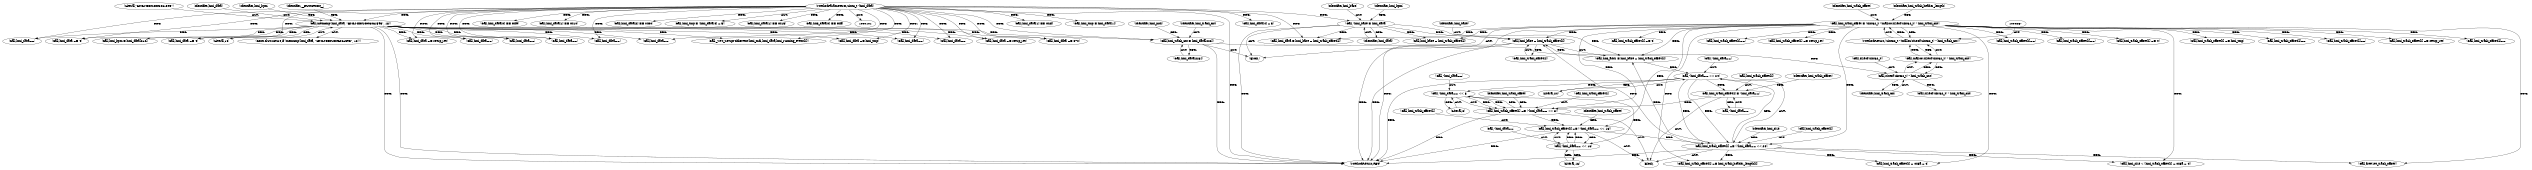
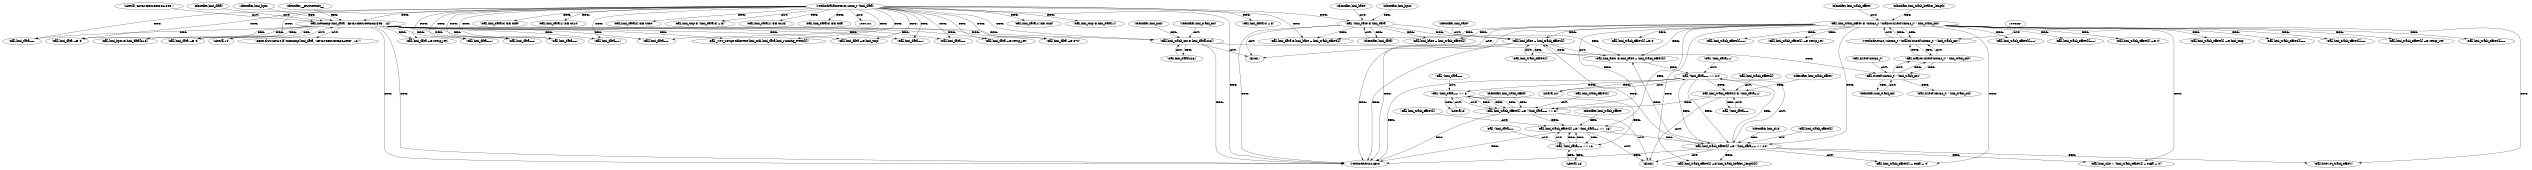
edge "(Call,*hmi_data++ << 24)" -> "(Literal,24)": label "CFG: " -> "DDG: "
edge "(Call,hmi_track_offset[i] += (*hmi_data++ << 24))" -> "(Call,hmi_track_offset[i] + 0x5a + 4)": label "DDG: " -> "AST: "
node "(MethodReturn,RET)": label "(MethodReturn,RET)" -> "(MethodReturn,HMI)"
